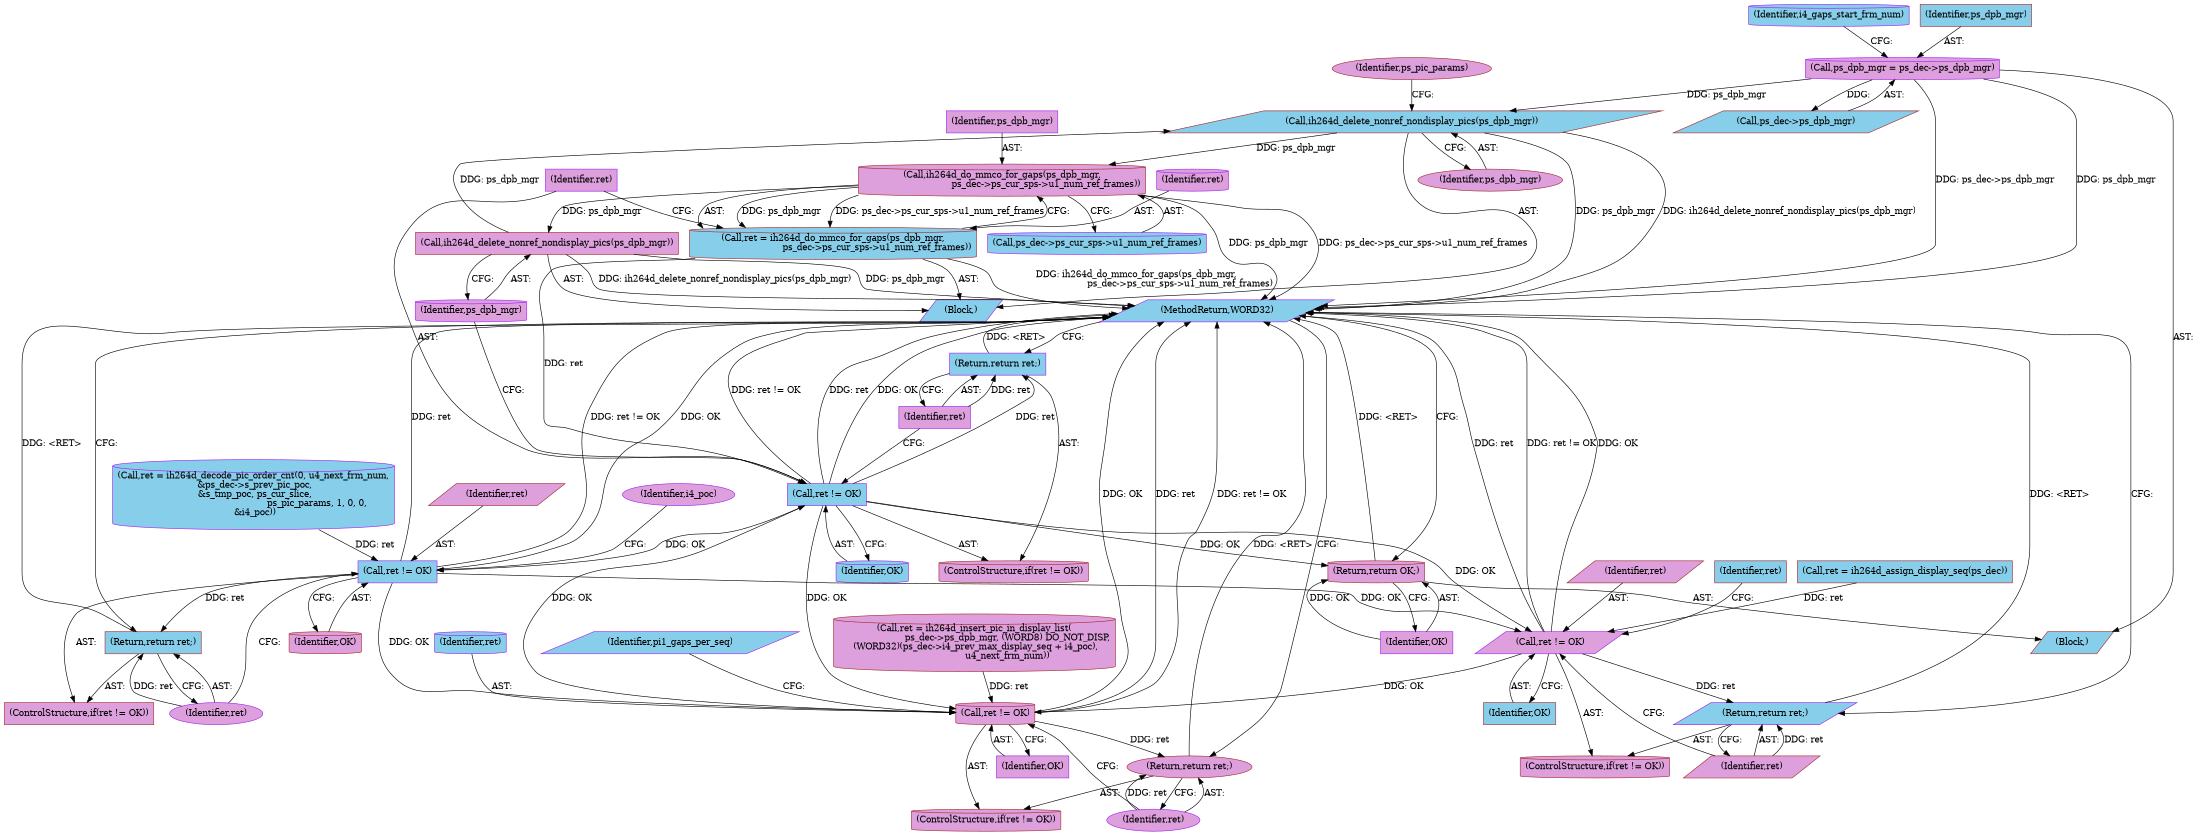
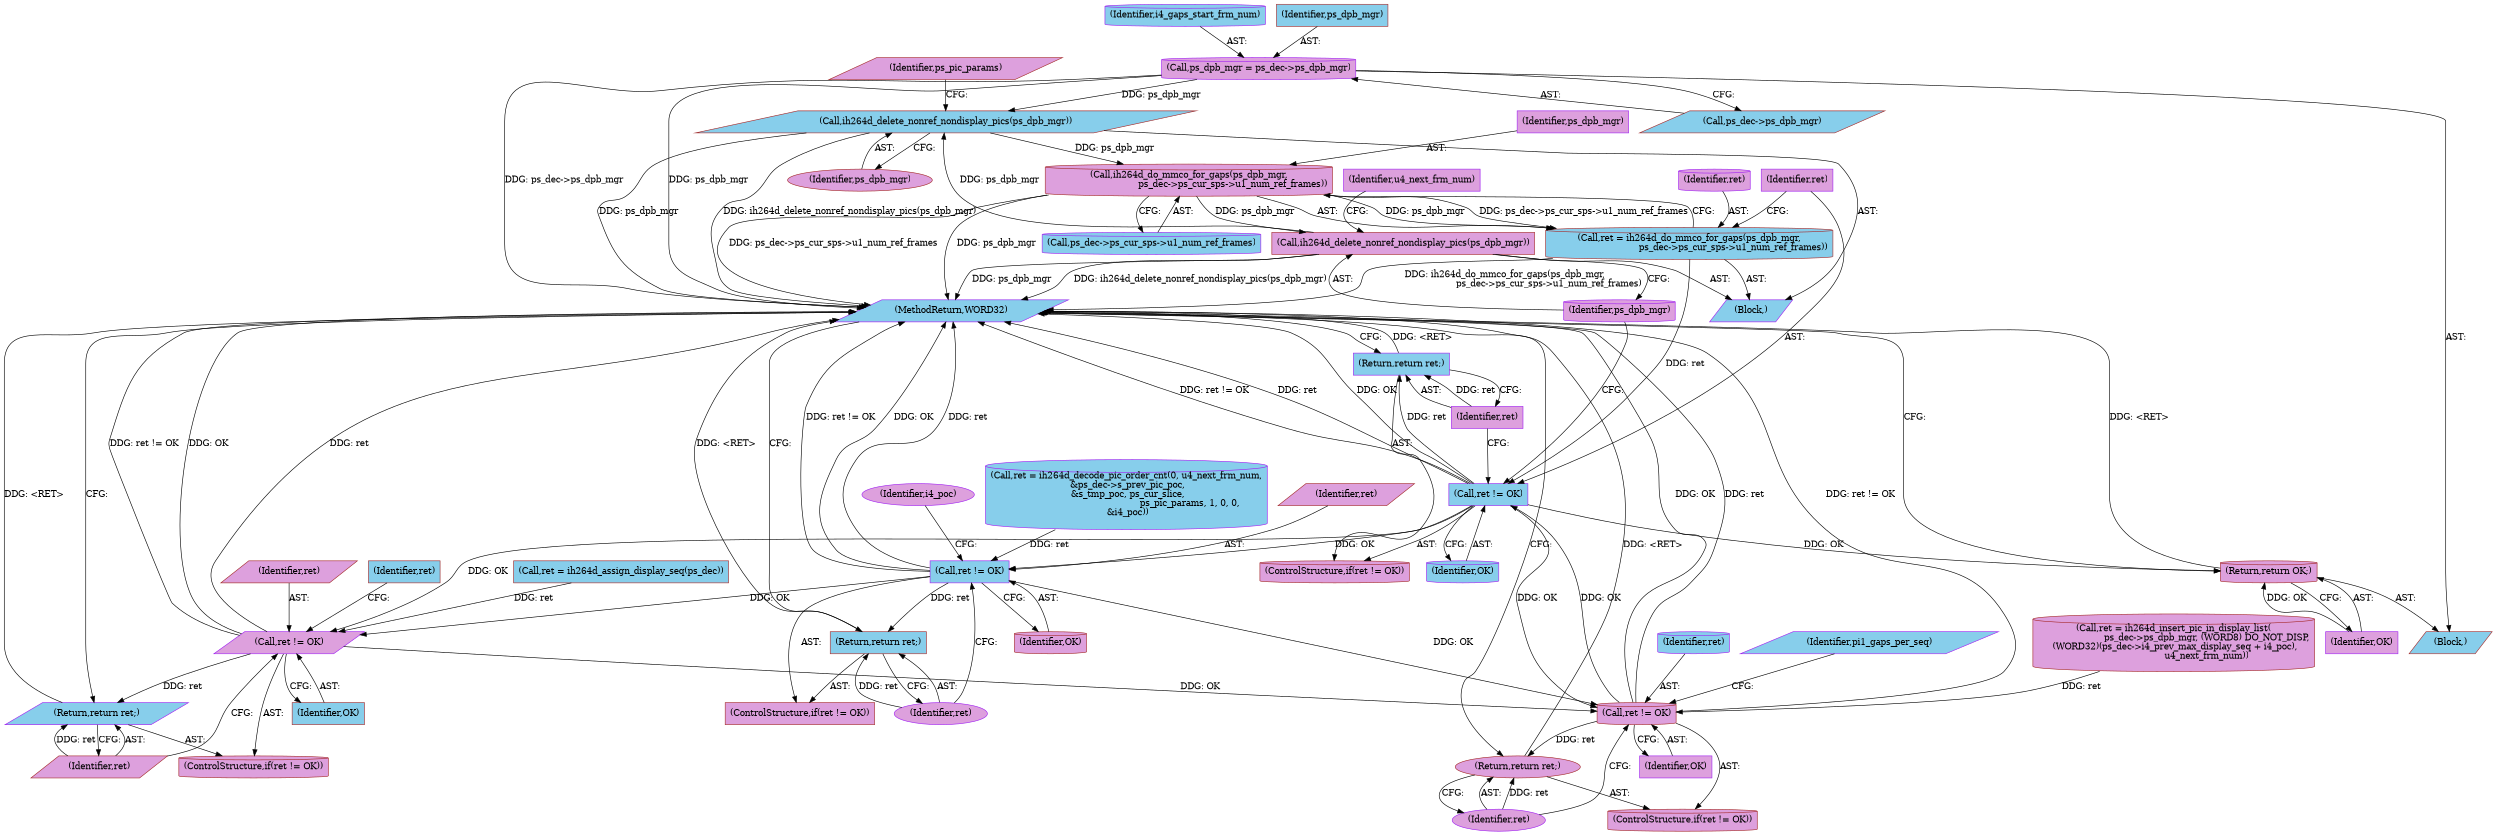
edge "(Identifier,i4_gaps_start_frm_num)" -> "(Call,ps_dpb_mgr = ps_dec->ps_dpb_mgr)": label "CFG: " -> "AST: "
node "(Identifier,ps_pic_params)": shape ellipse -> parallelogram
edge "(Call,ps_dpb_mgr = ps_dec->ps_dpb_mgr)" -> "(Call,ps_dec->ps_dpb_mgr)": label "DDG: " -> "CFG: "
node "(Identifier,u4_next_frm_num)": added
